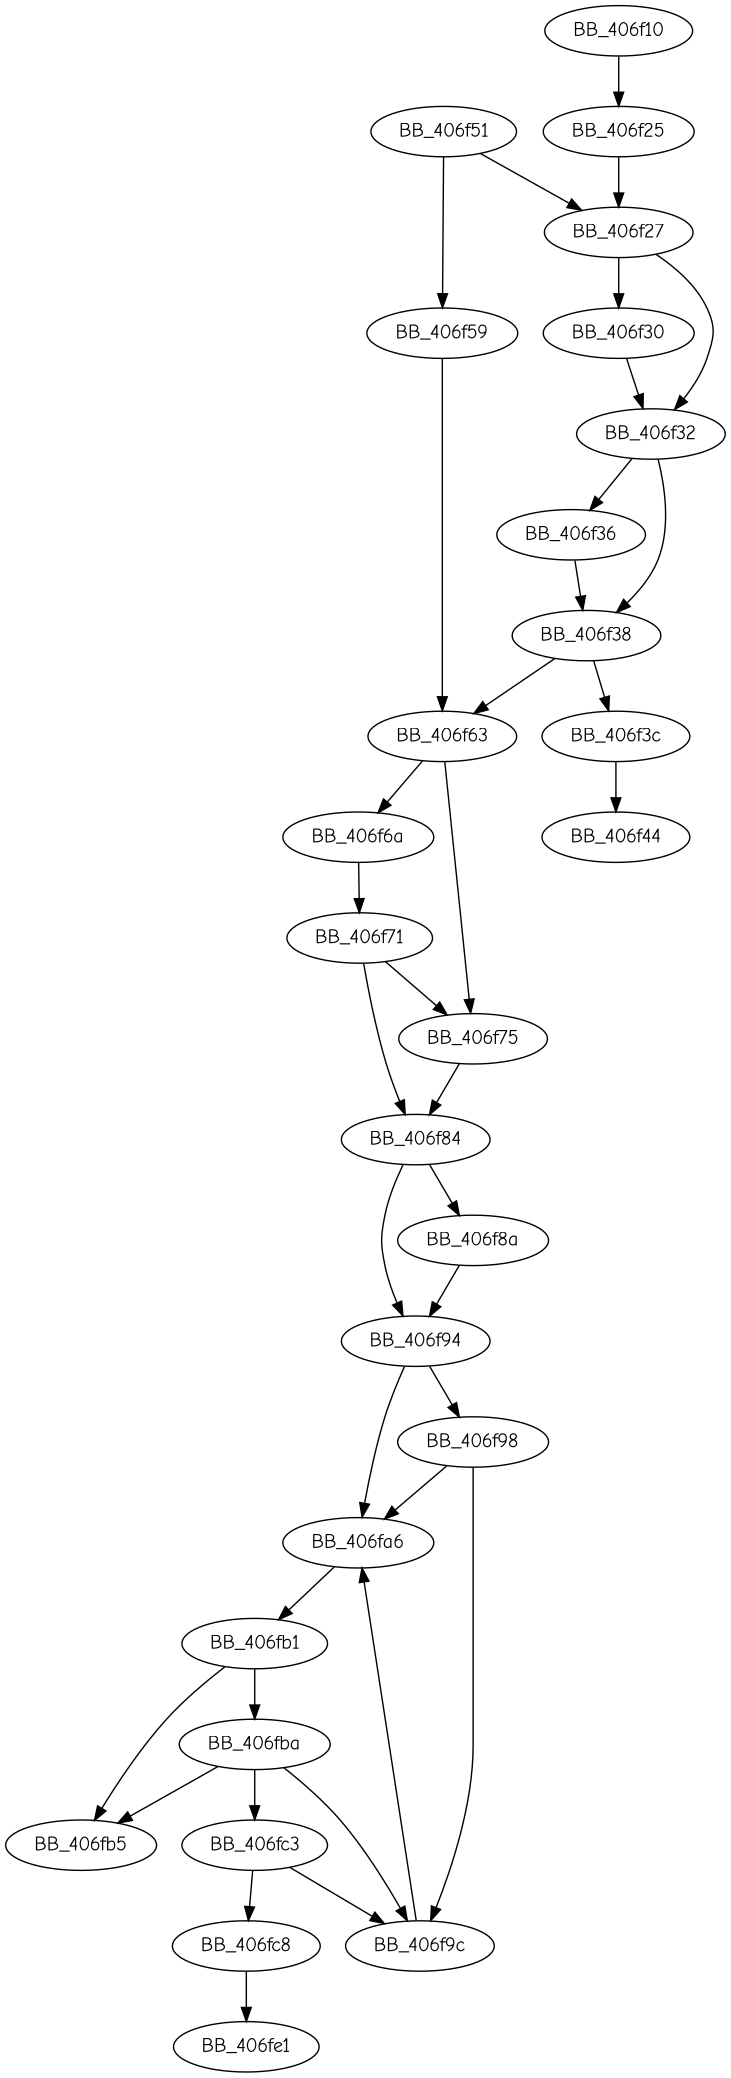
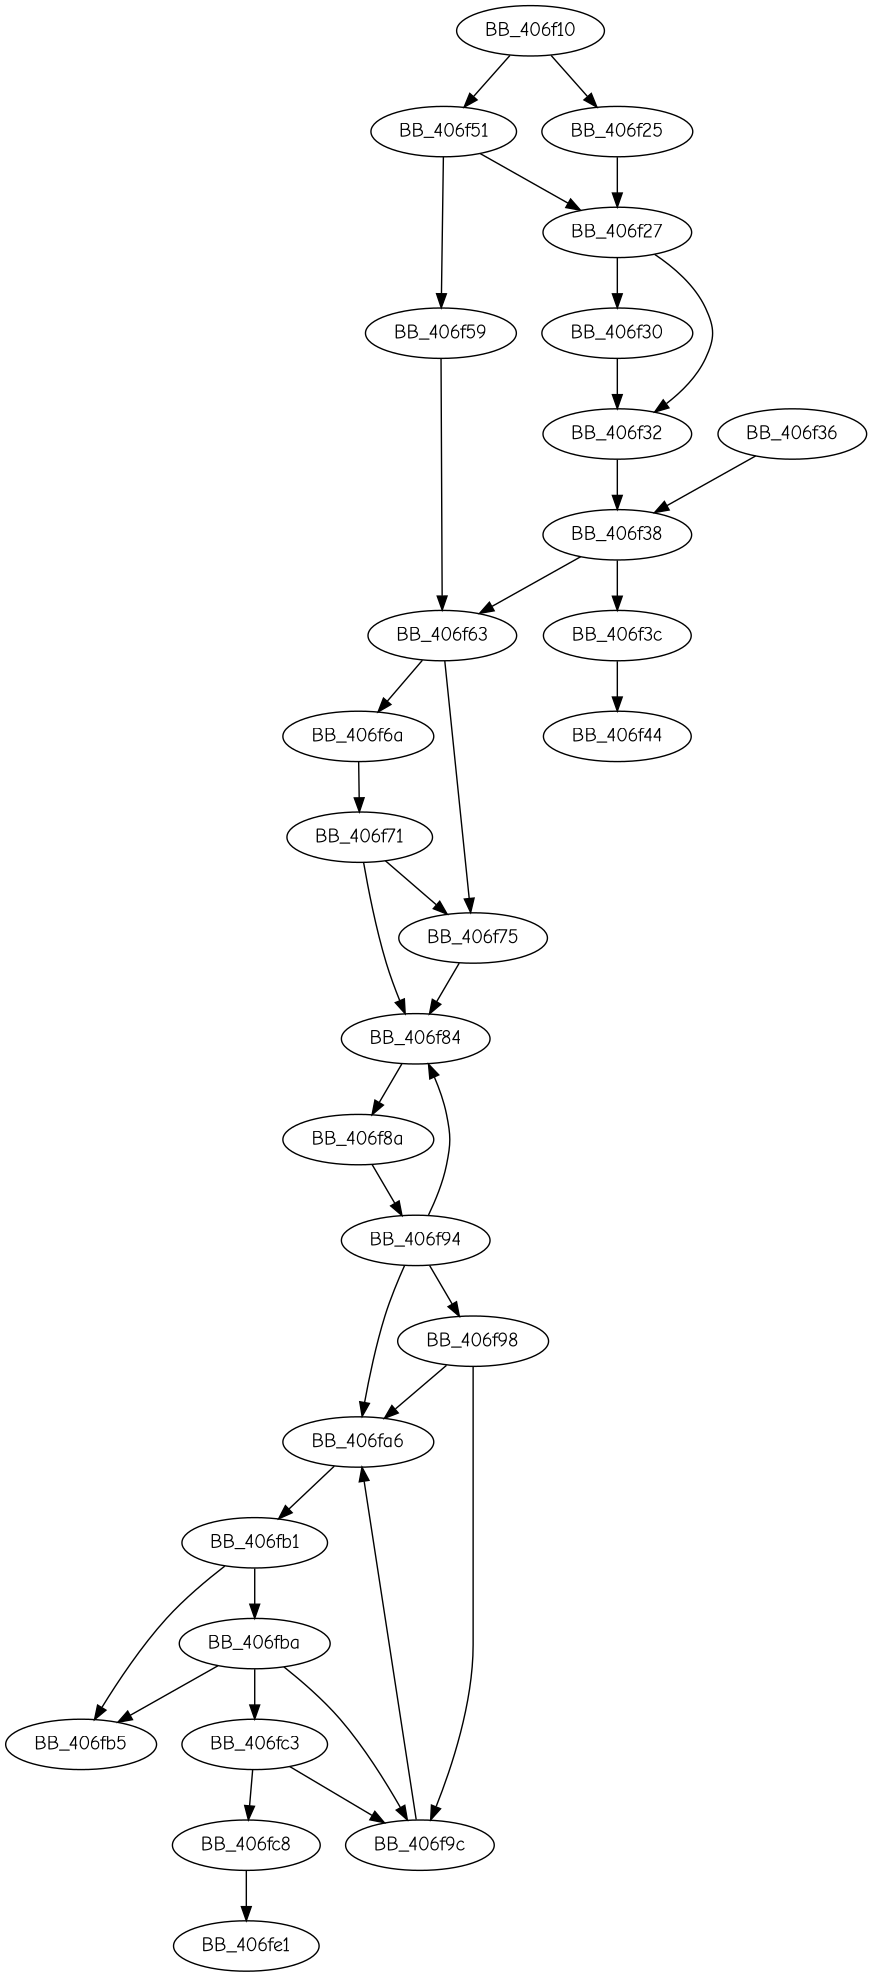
edge "BB_406f10" -> "BB_406f51": added
edge "BB_406f32" -> "BB_406f36": removed
edge "BB_406f84" -> "BB_406f94": reversed
